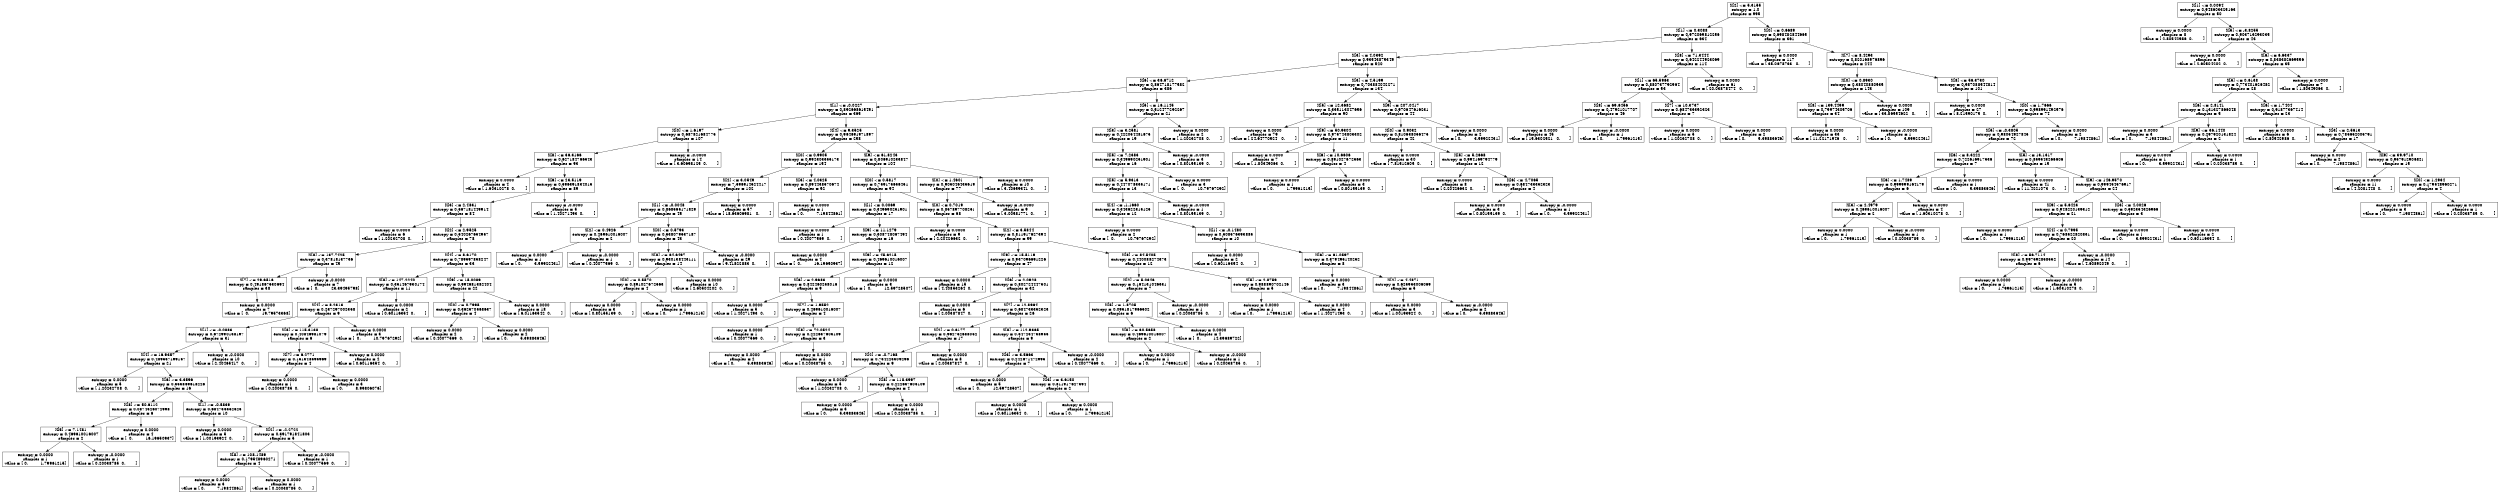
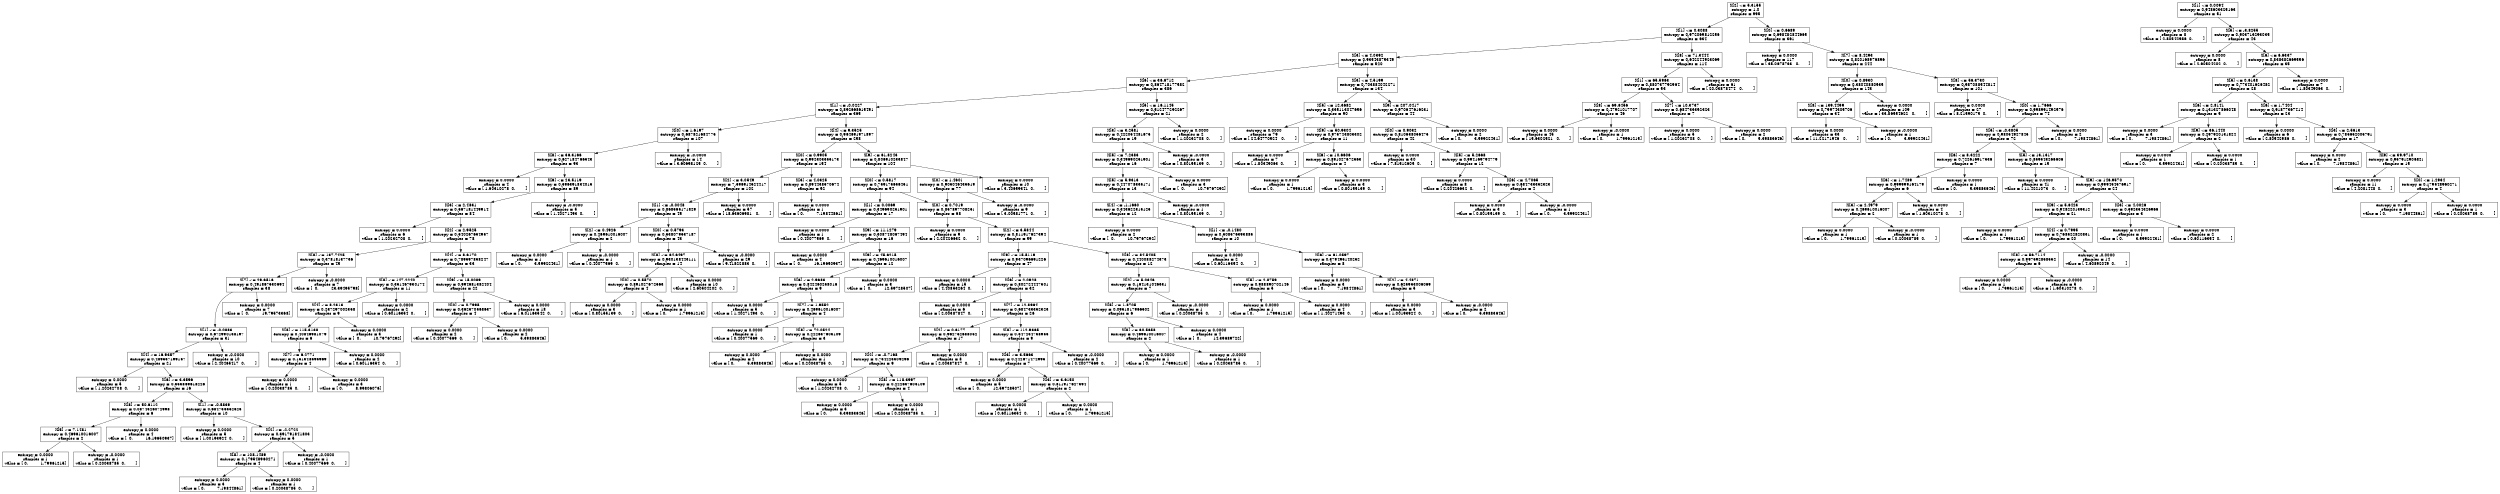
node "X[1] <= 0.0094 entropy = 0.948603325163 samples = 50": label "X[1] <= 0.0094 entropy = 0.948603325163 samples = 50" -> "X[1] <= 0.0094 entropy = 0.948603325163 samples = 51"
edge "X[9] <= 207.0417 entropy = 0.970647616231 samples = 44" -> "X[0] <= 0.9032 entropy = 0.810638056475 samples = 42": removed
edge "X[1] <= 0.0069 entropy = 0.349690251901 samples = 17" -> "X[9] <= 11.1279 entropy = 0.308748067494 samples = 16": removed
edge "X[4] <= 8.2313 entropy = 0.237297002358 samples = 9" -> "X[1] <= -0.0883 entropy = 0.672990138197 samples = 31": now "X[7] <= 29.6516 entropy = 0.491867530694 samples = 38" -> "X[1] <= -0.0883 entropy = 0.672990138197 samples = 31"
